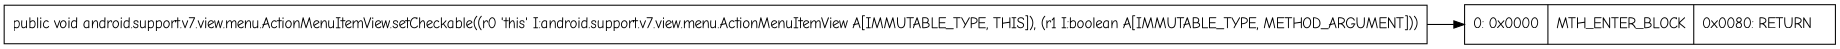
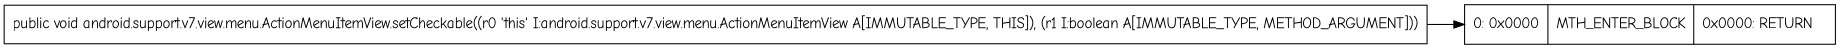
node "0: 0x0000": text "0x0080: RETURN" -> "0x0000: RETURN"
